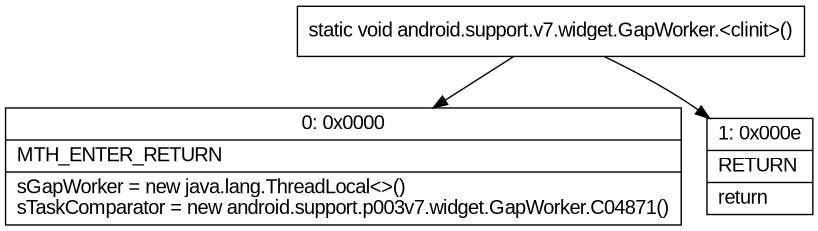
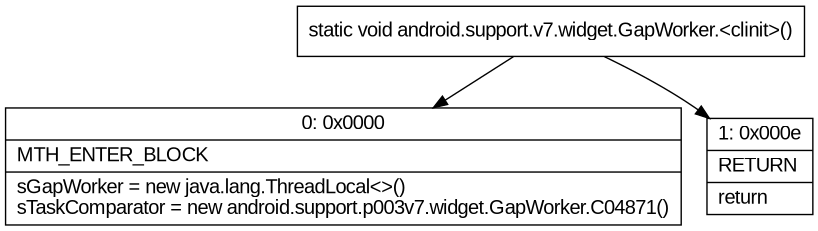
node "0: 0x0000": text "MTH_ENTER_RETURN" -> "MTH_ENTER_BLOCK"
